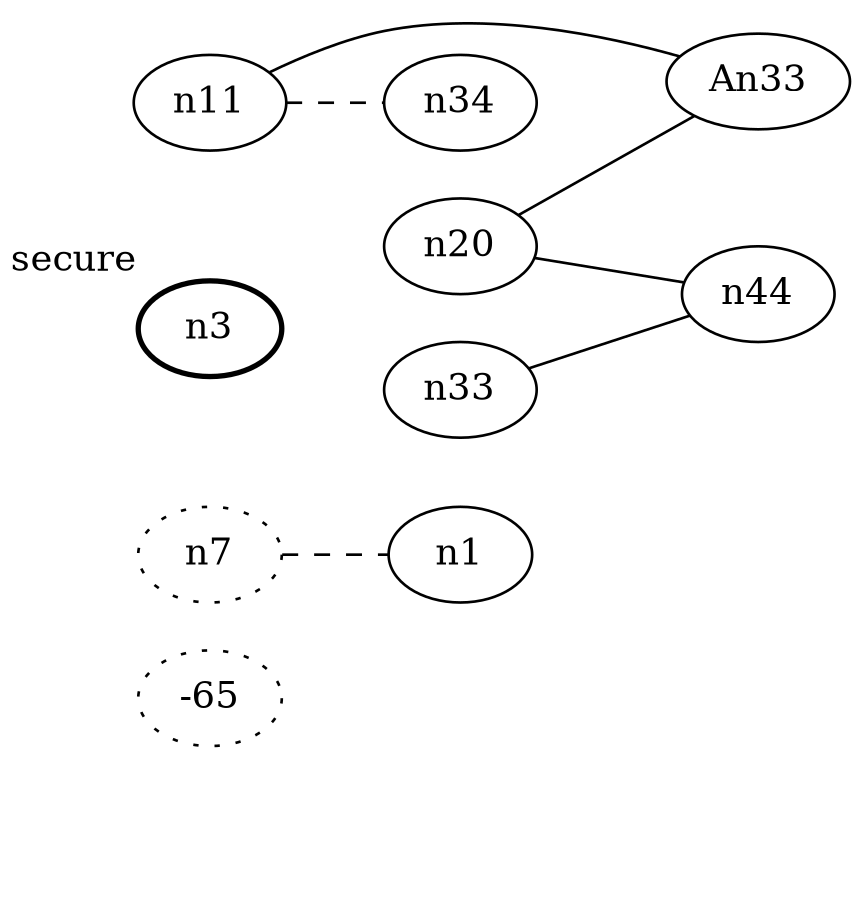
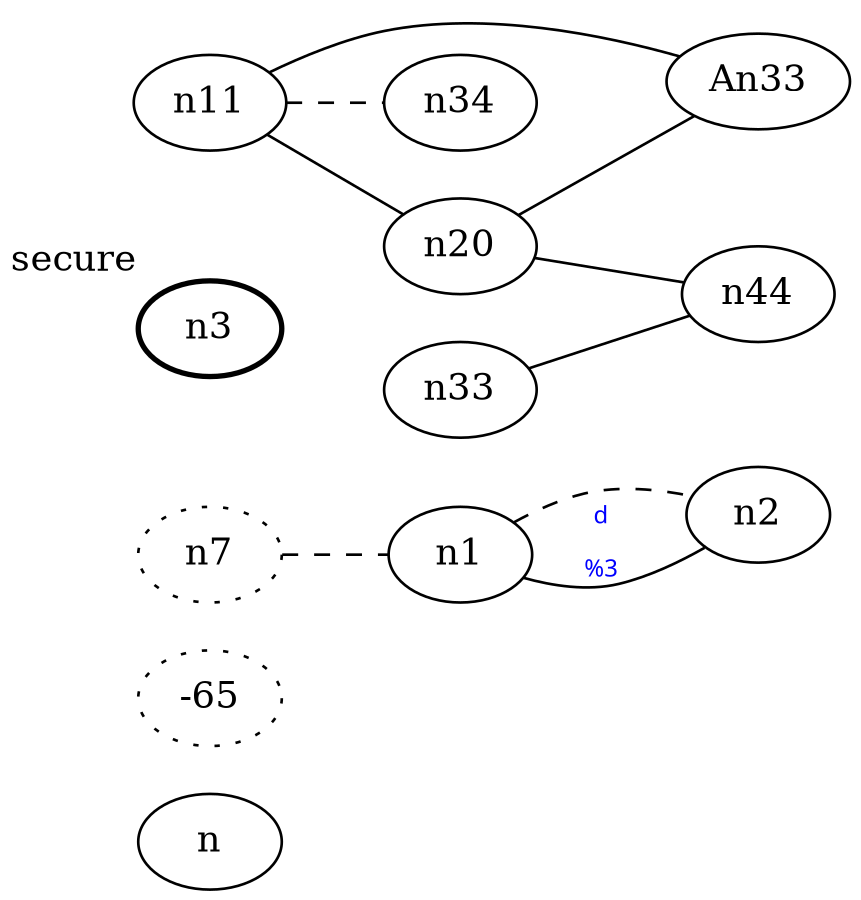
edge "n11" -- "n20": added
node "n2": added
node "n": added
